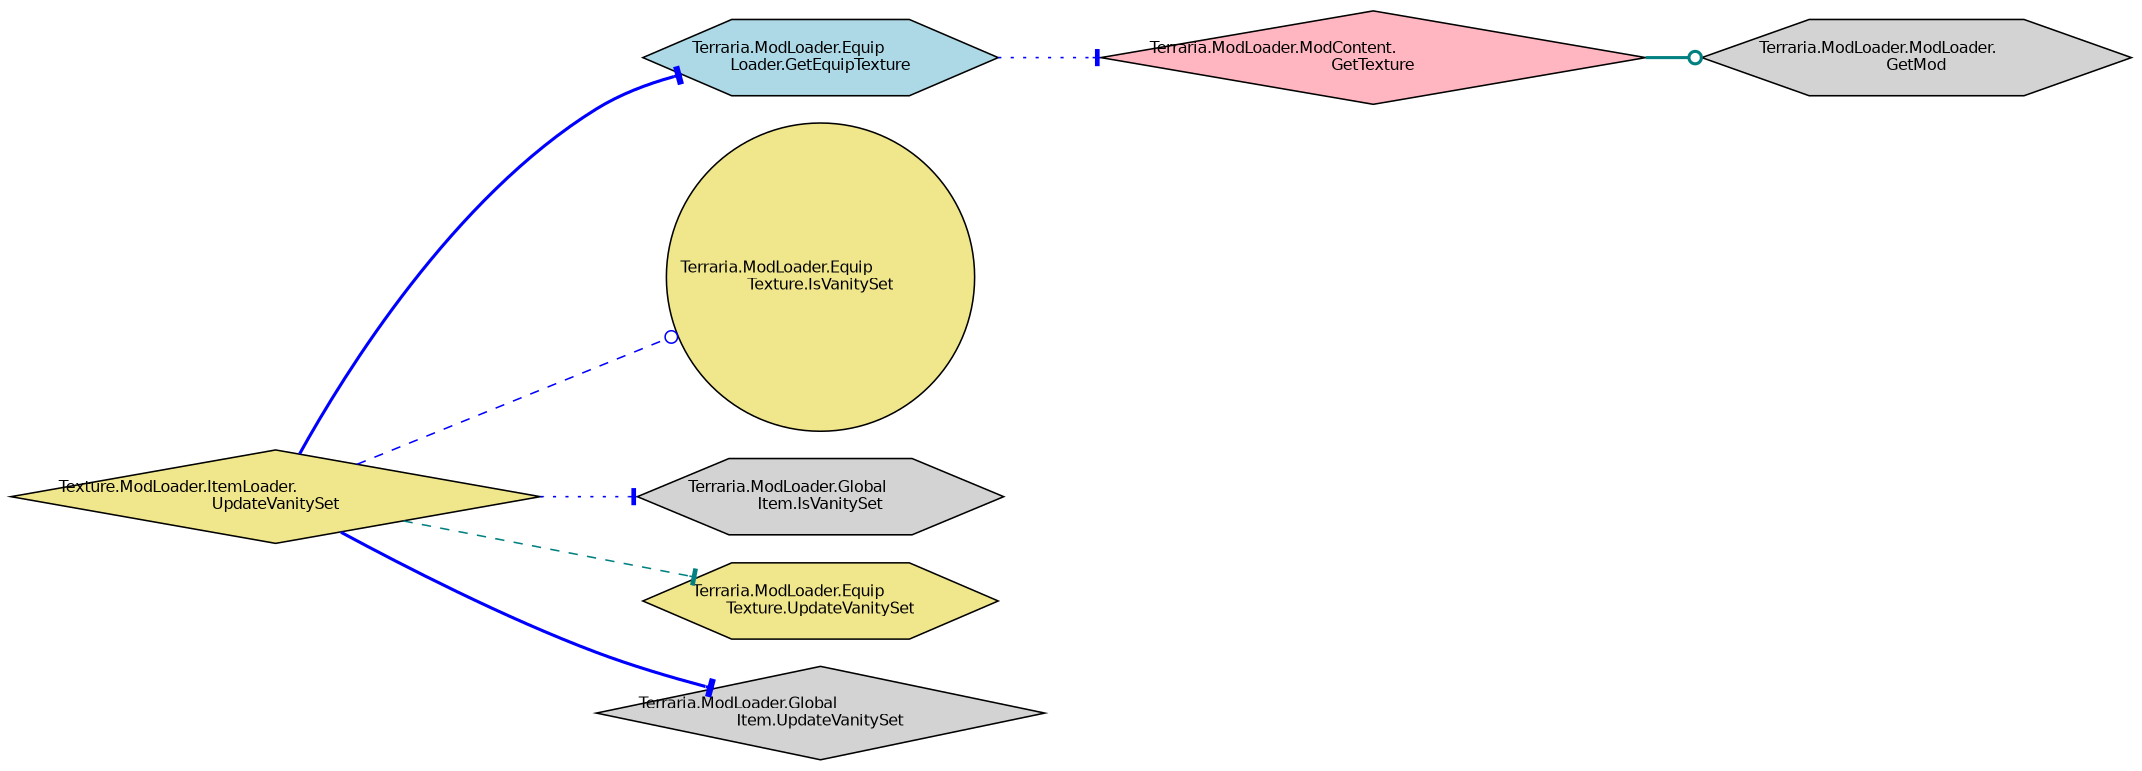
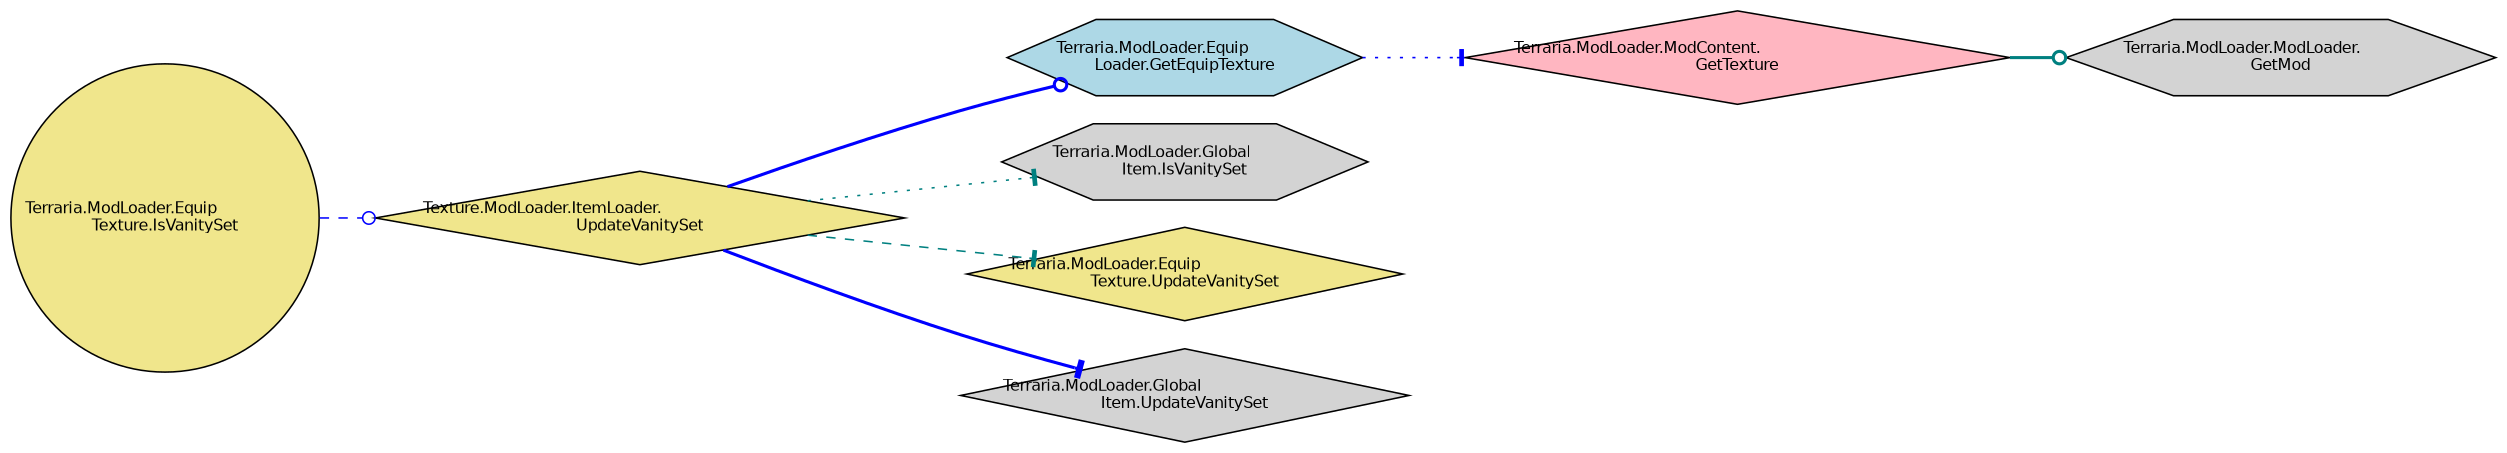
edge "Texture.ModLoader.ItemLoader. UpdateVanitySet" -> "Terraria.ModLoader.Equip Loader.GetEquipTexture": arrowhead tee -> odot
edge "Texture.ModLoader.ItemLoader. UpdateVanitySet" -> "Terraria.ModLoader.Equip Texture.IsVanitySet": reversed
edge "Texture.ModLoader.ItemLoader. UpdateVanitySet" -> "Terraria.ModLoader.Global Item.IsVanitySet": color blue -> teal
node "Terraria.ModLoader.Equip Texture.UpdateVanitySet": shape hexagon -> diamond
